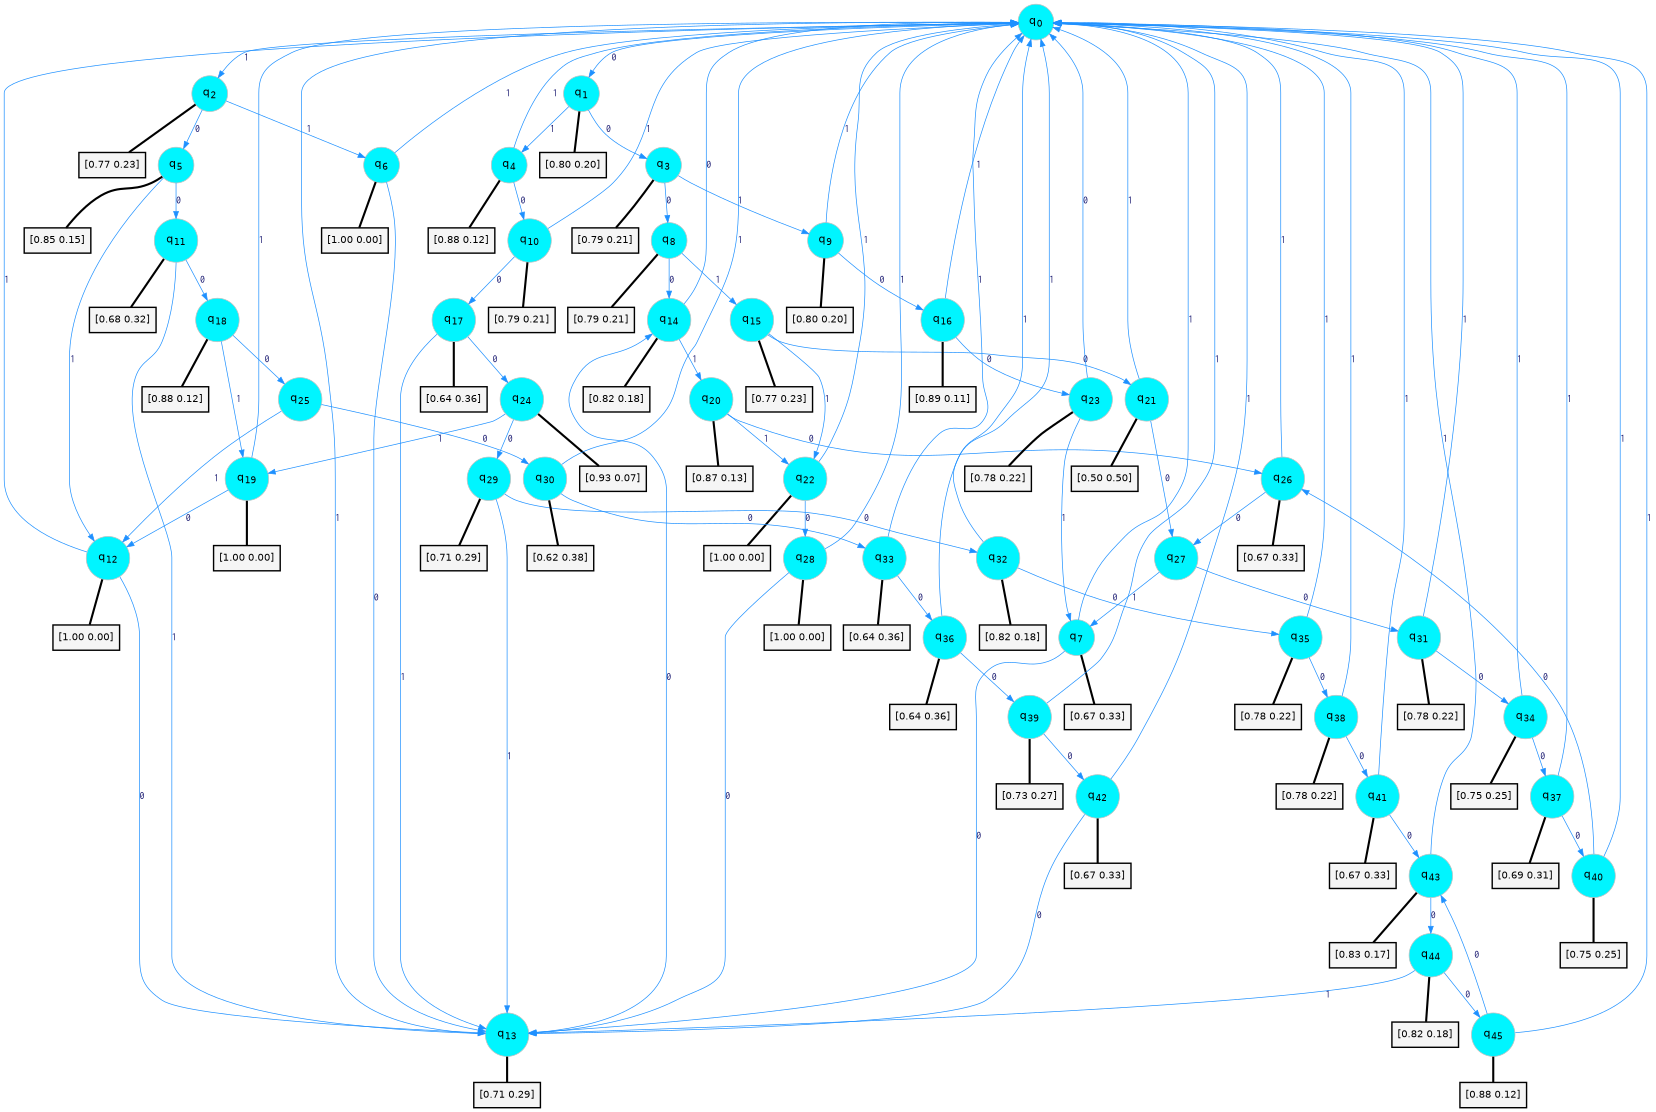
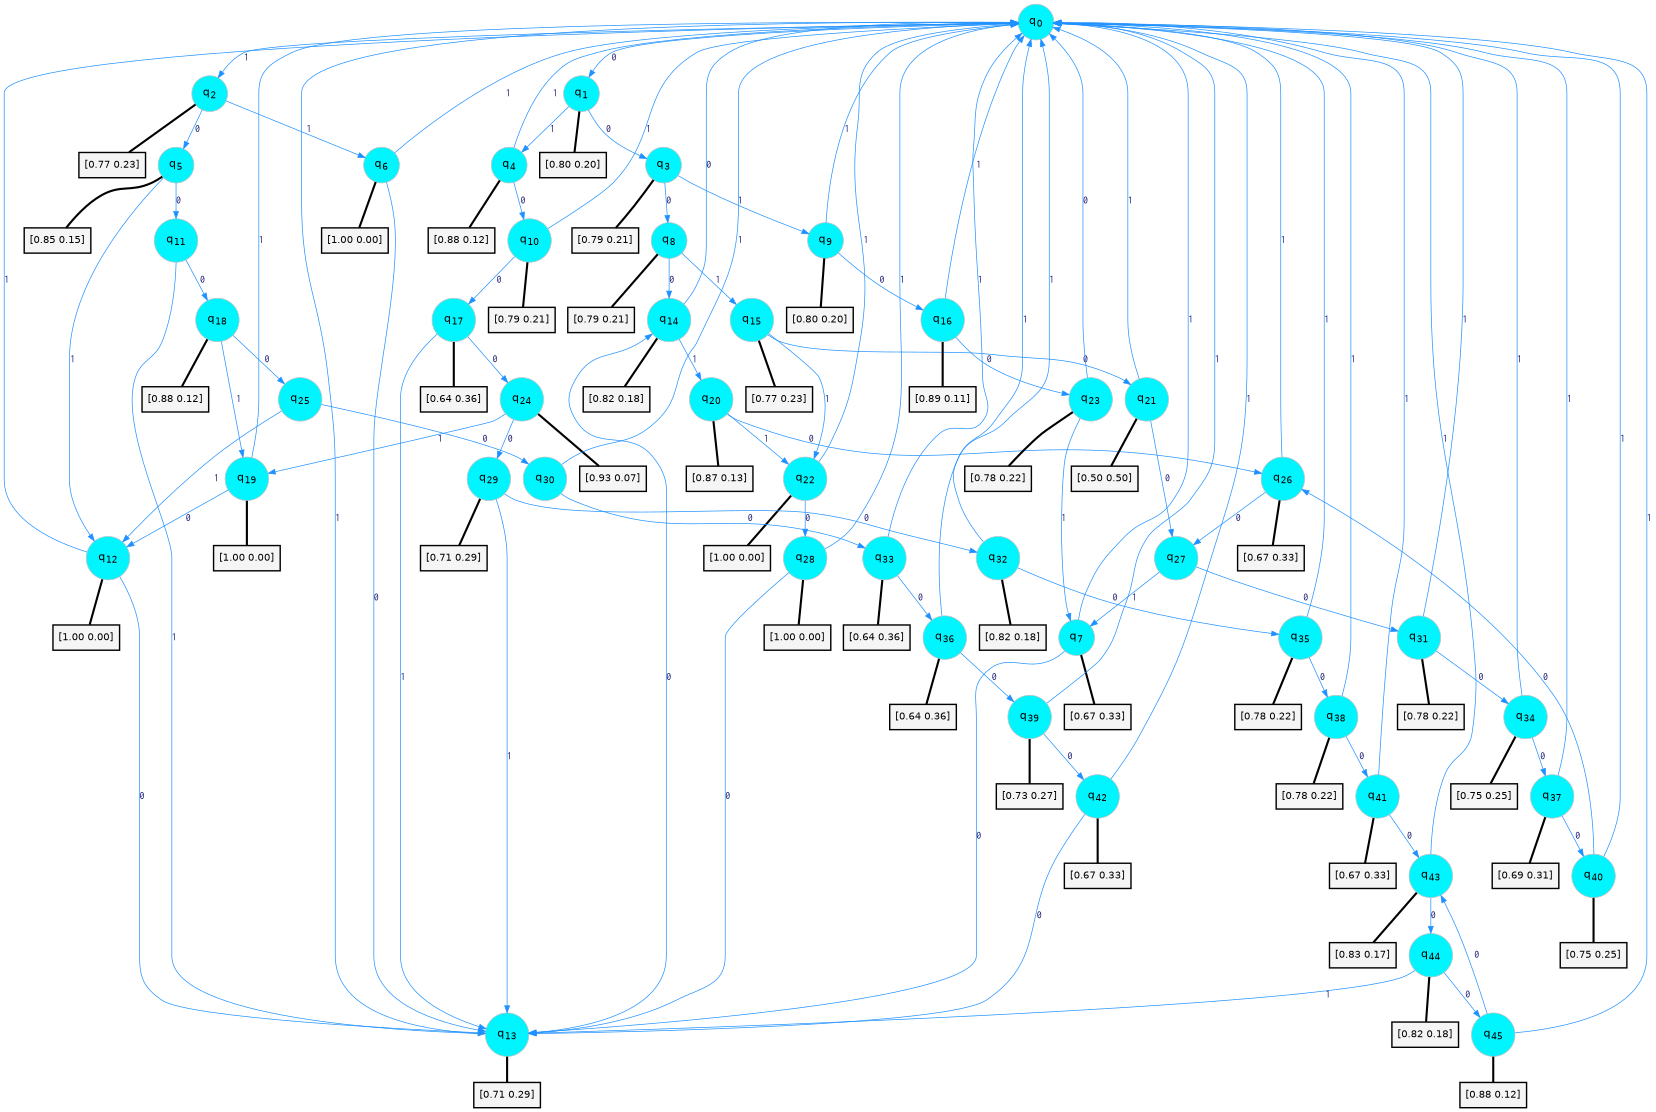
node "[0.68 0.32]": removed
node "[0.62 0.38]": removed
